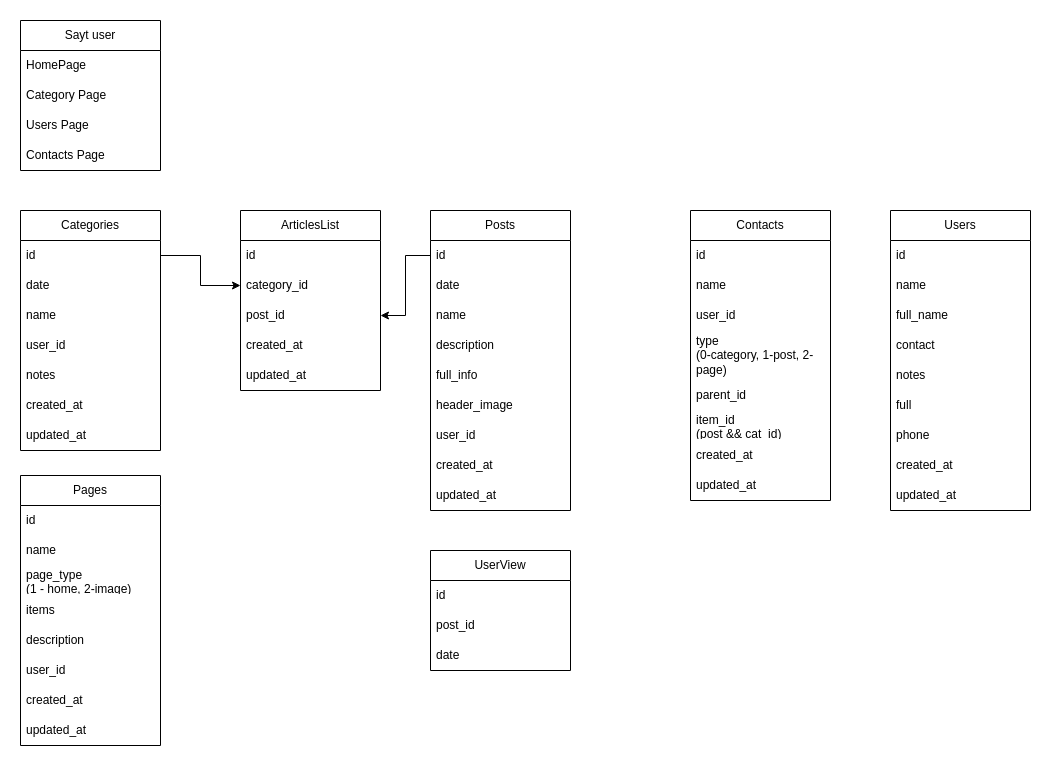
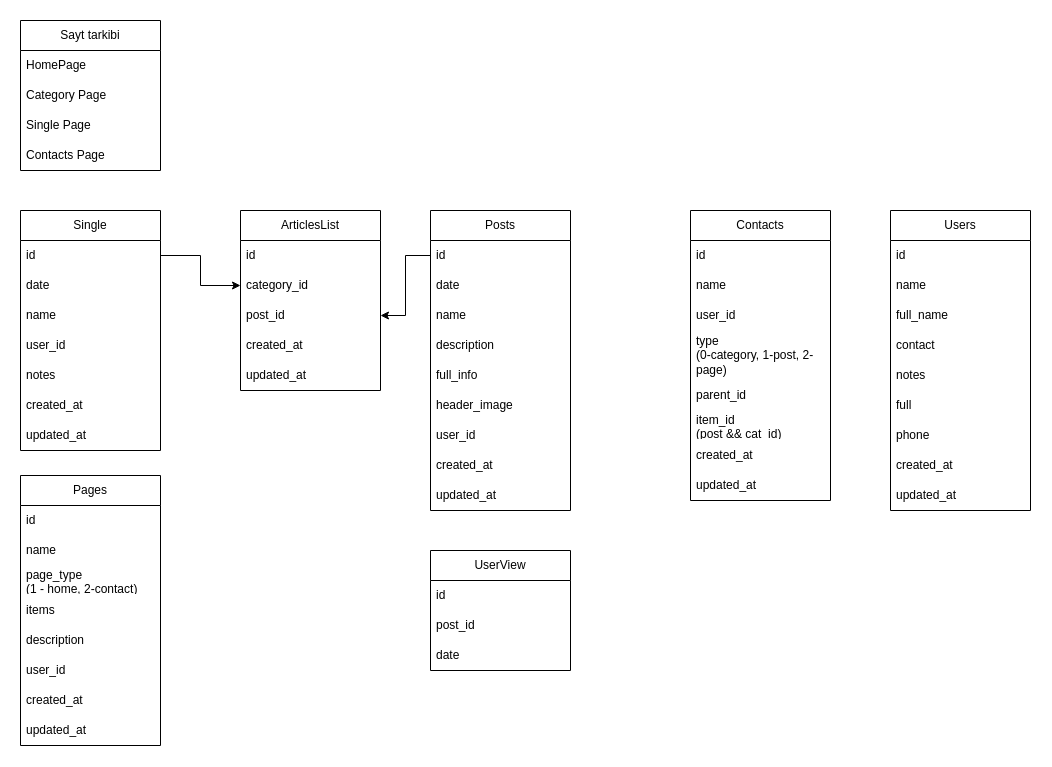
node "Sayt user": label "Sayt user" -> "Sayt tarkibi"
node "Users Page": label "Users Page" -> "Single Page"
node "Categories": label "Categories" -> "Single"
node "page_type (1 - home, 2-image)": label "page_type (1 - home, 2-image)" -> "page_type (1 - home, 2-contact)"
